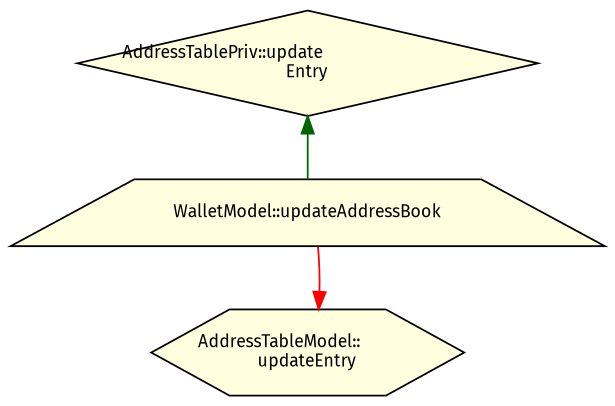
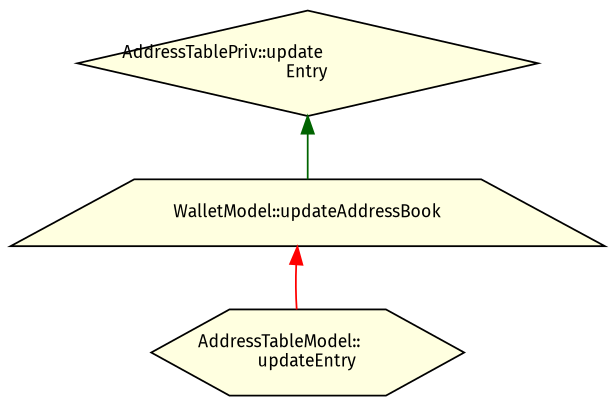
edge "WalletModel::updateAddressBook" -> "AddressTableModel:: updateEntry": reversed
